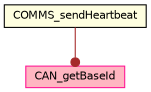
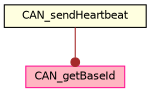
node "COMMS_sendHeartbeat": label "COMMS_sendHeartbeat" -> "CAN_sendHeartbeat"
